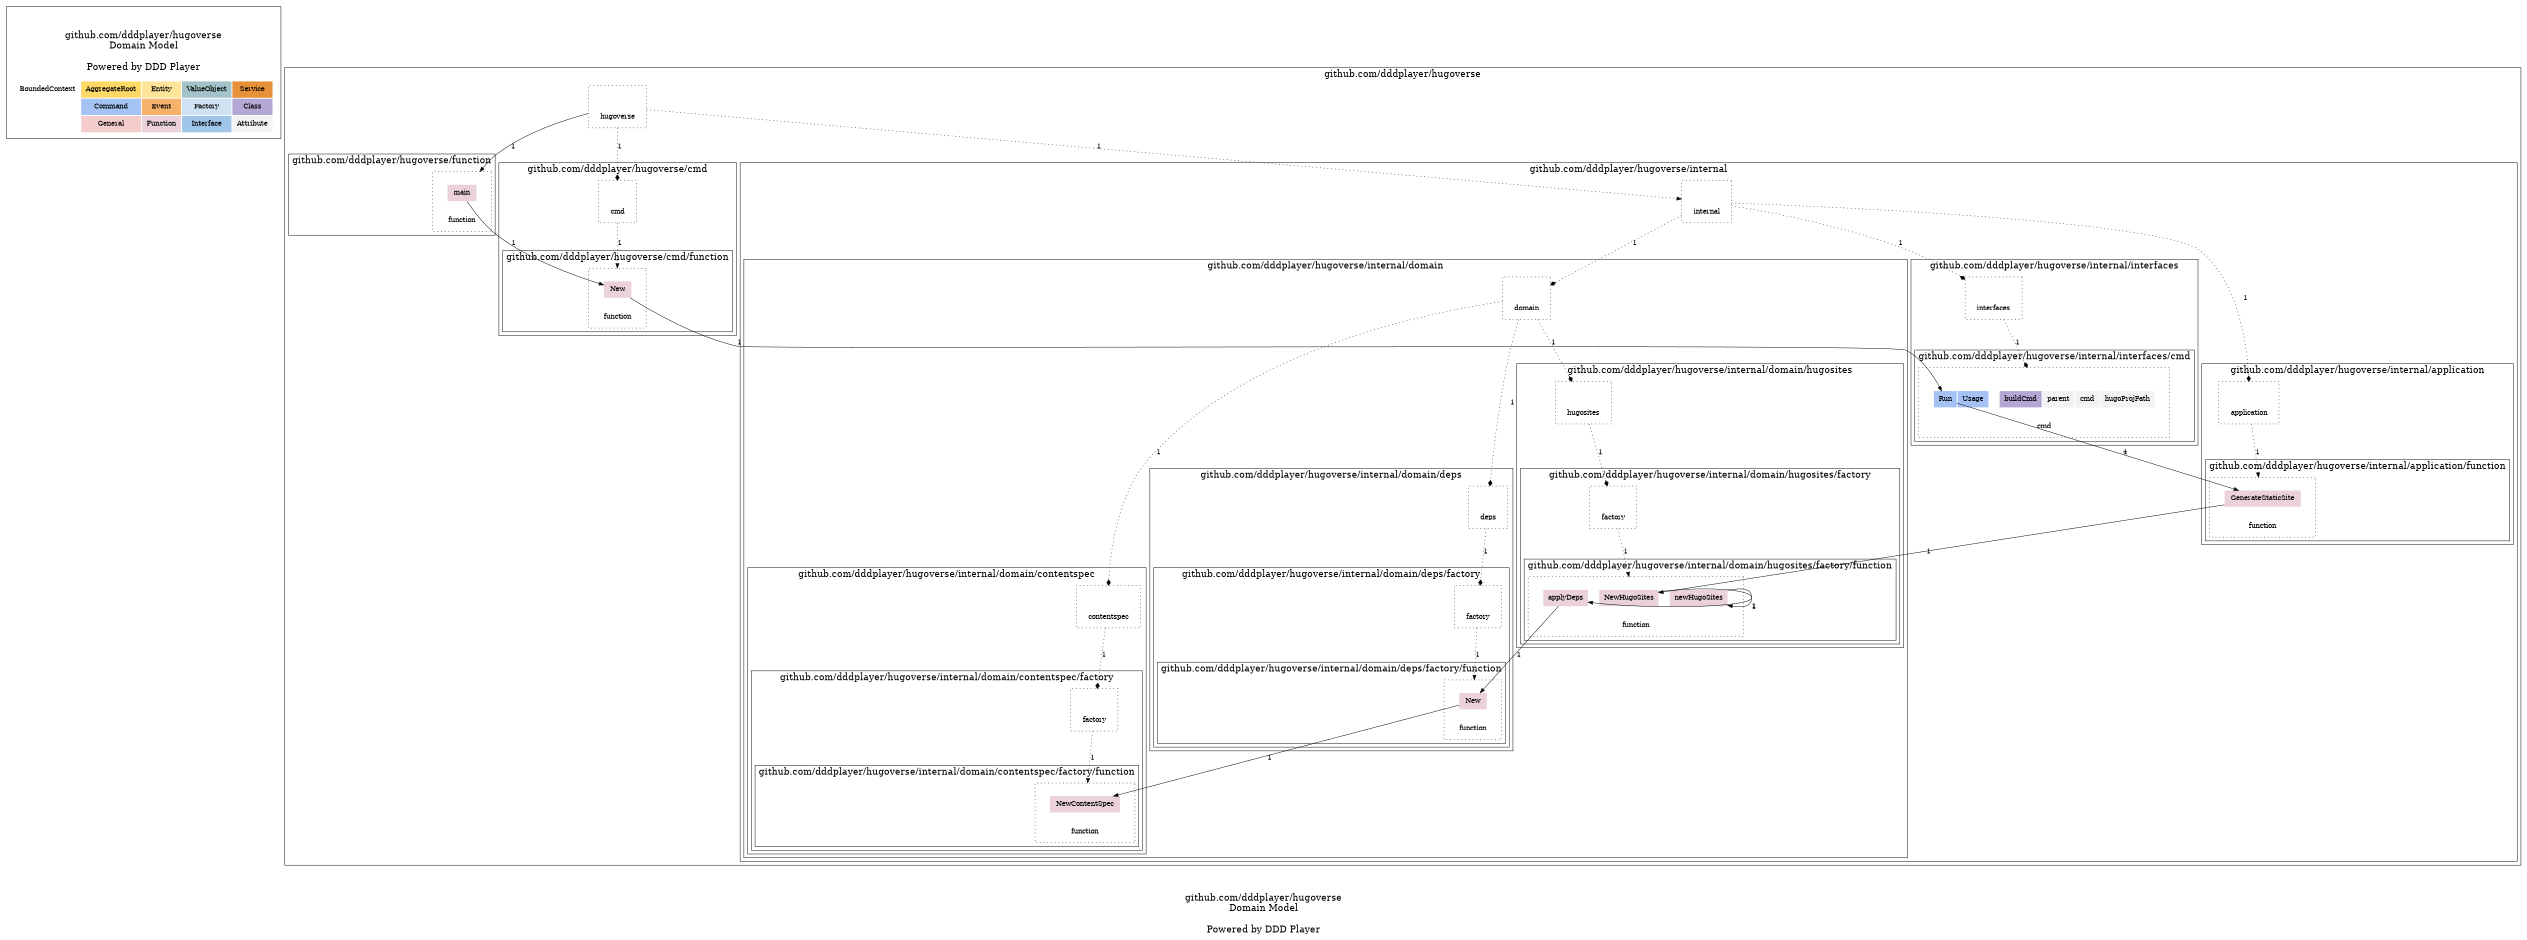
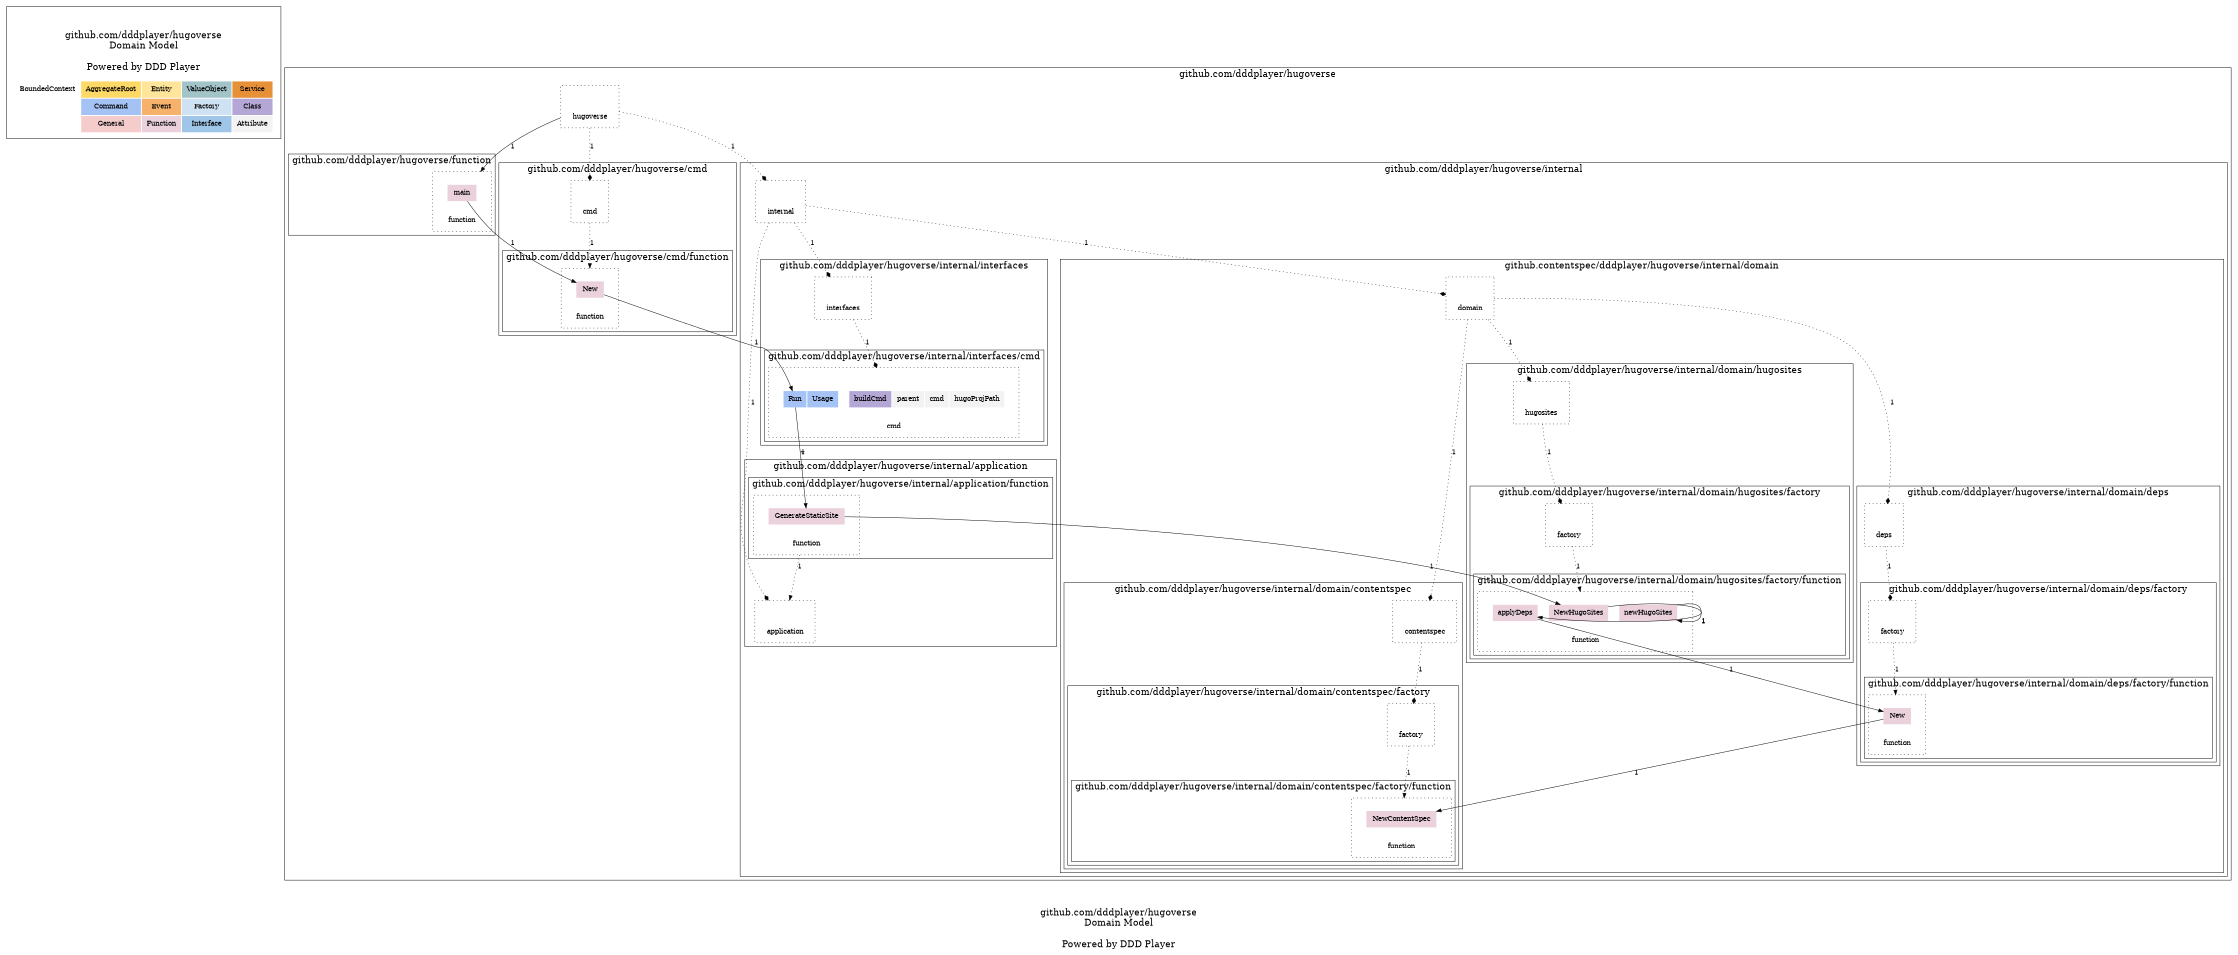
edge "hugoverse" -> "internal": arrowhead normal -> diamond
cluster "github.com/dddplayer/hugoverse/internal/domain": label "github.com/dddplayer/hugoverse/internal/domain" -> "github.contentspec/dddplayer/hugoverse/internal/domain"
edge "application" -> "GenerateStaticSite": reversed
